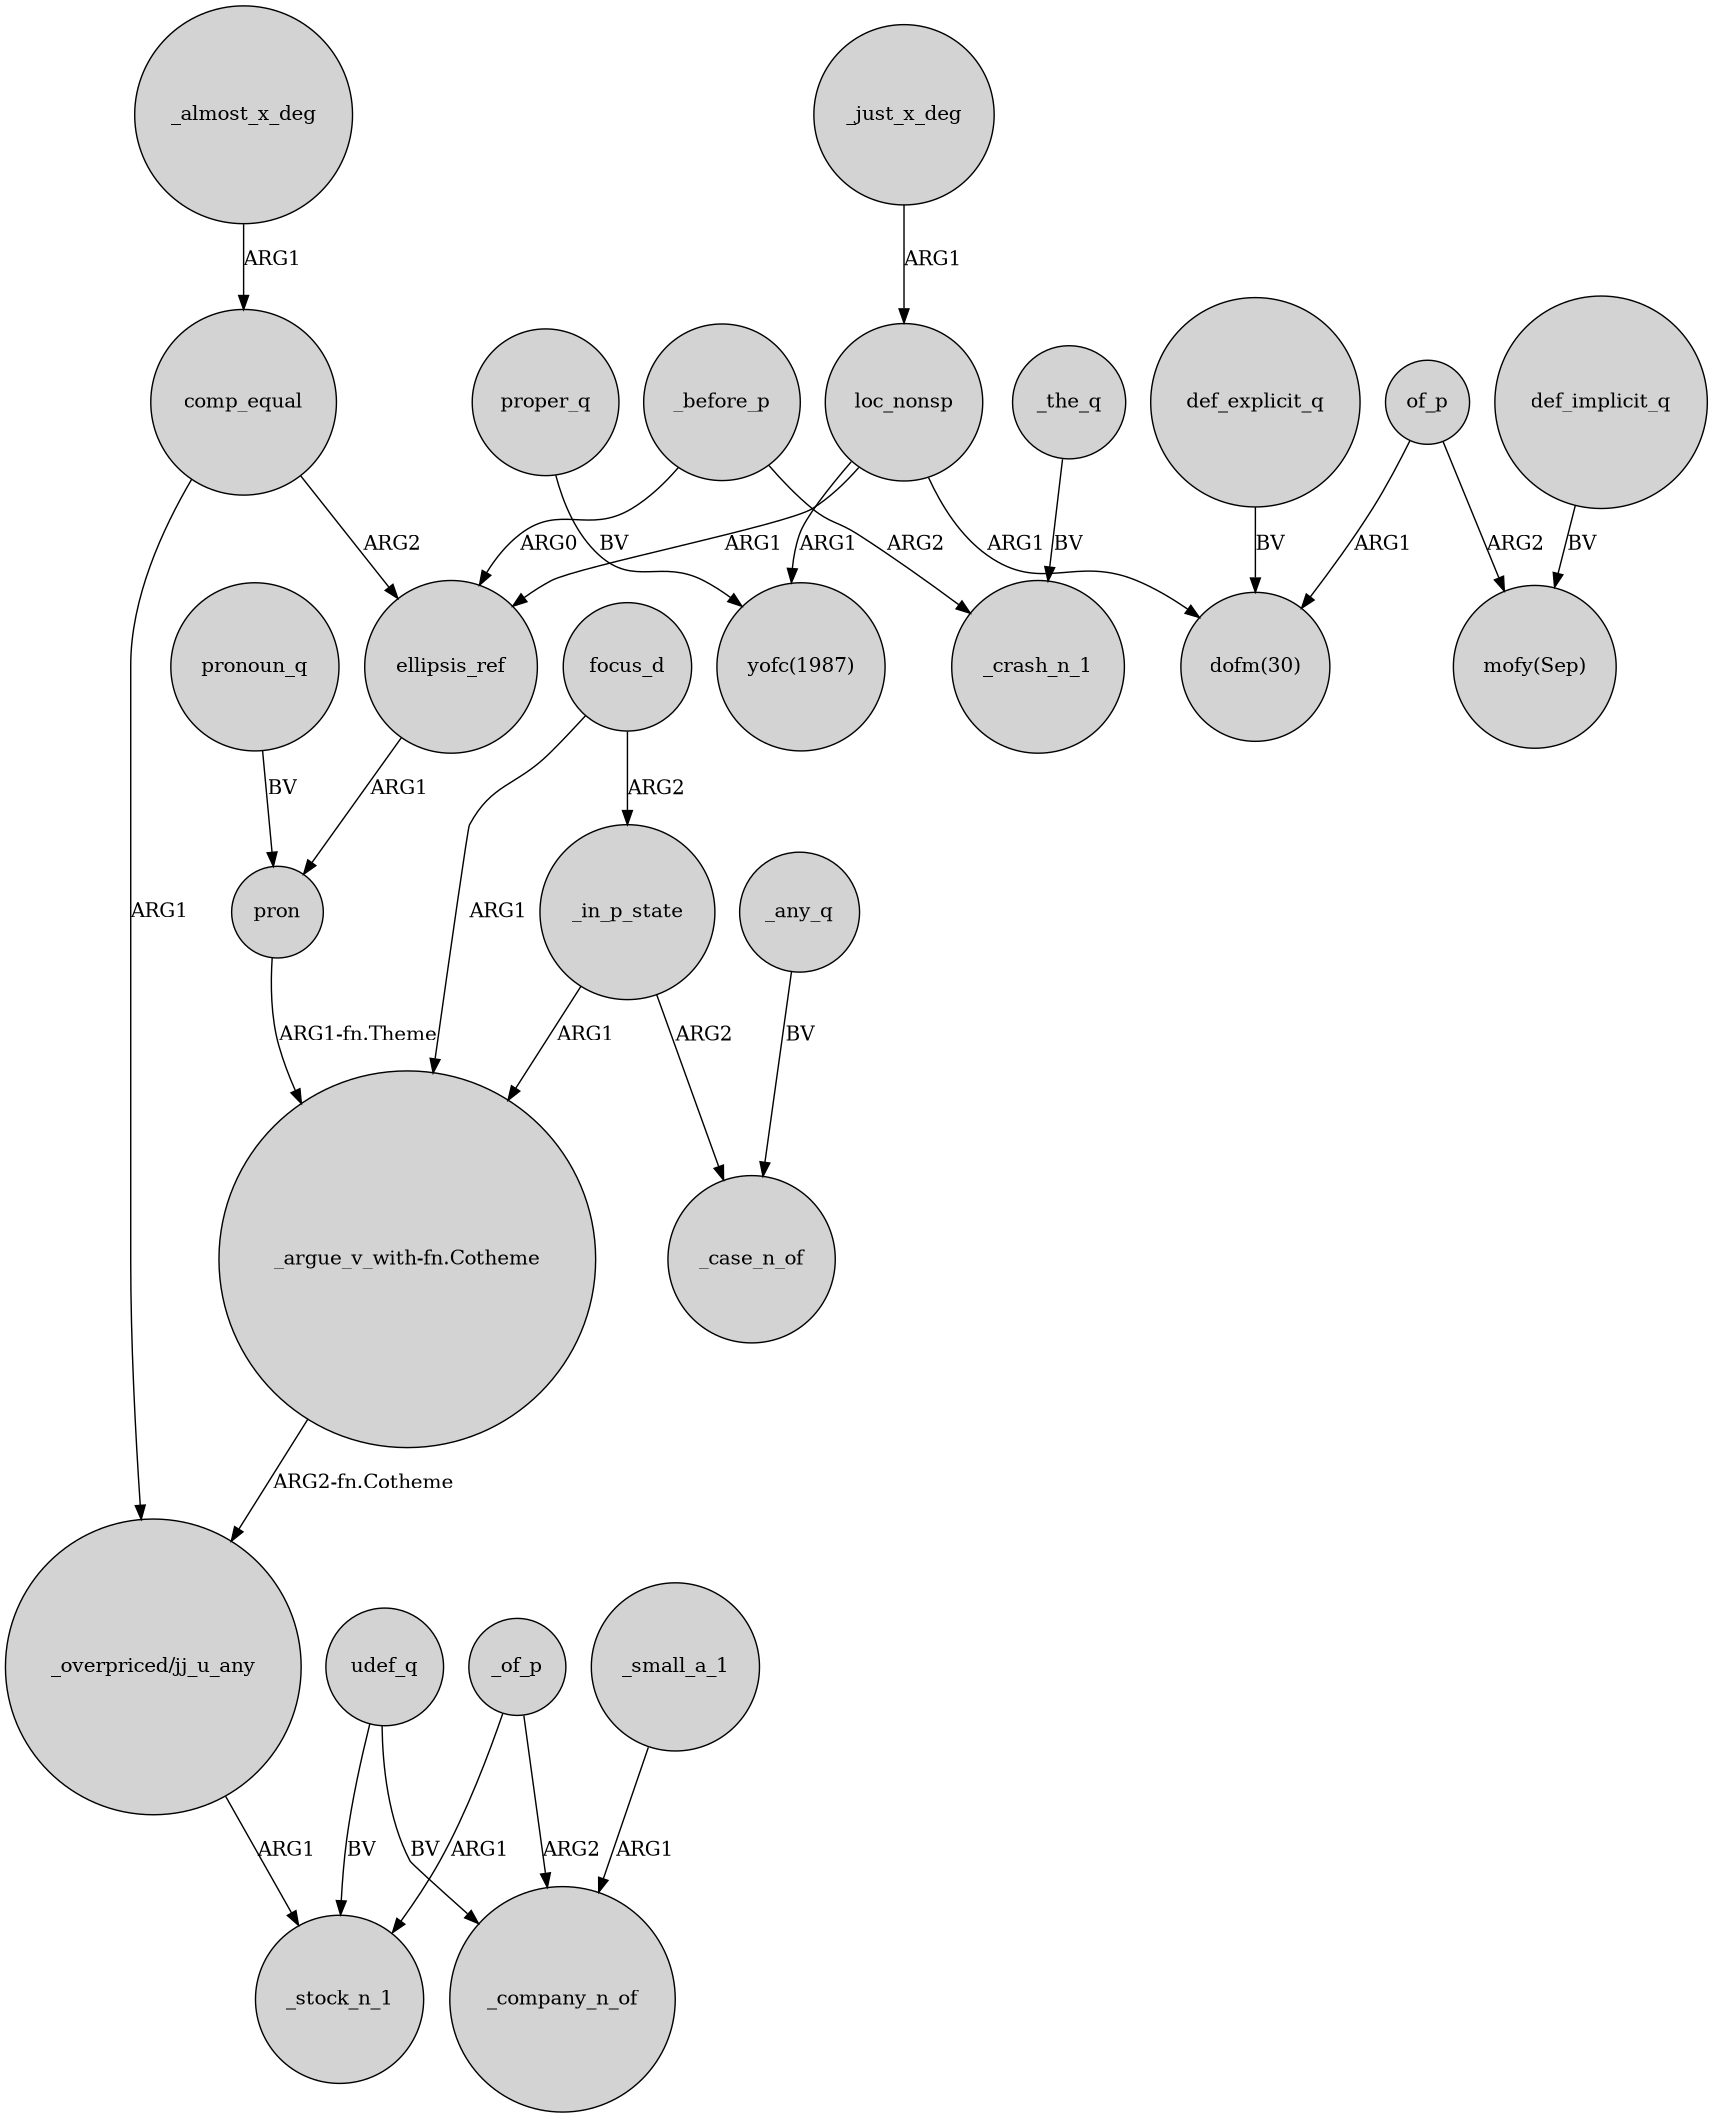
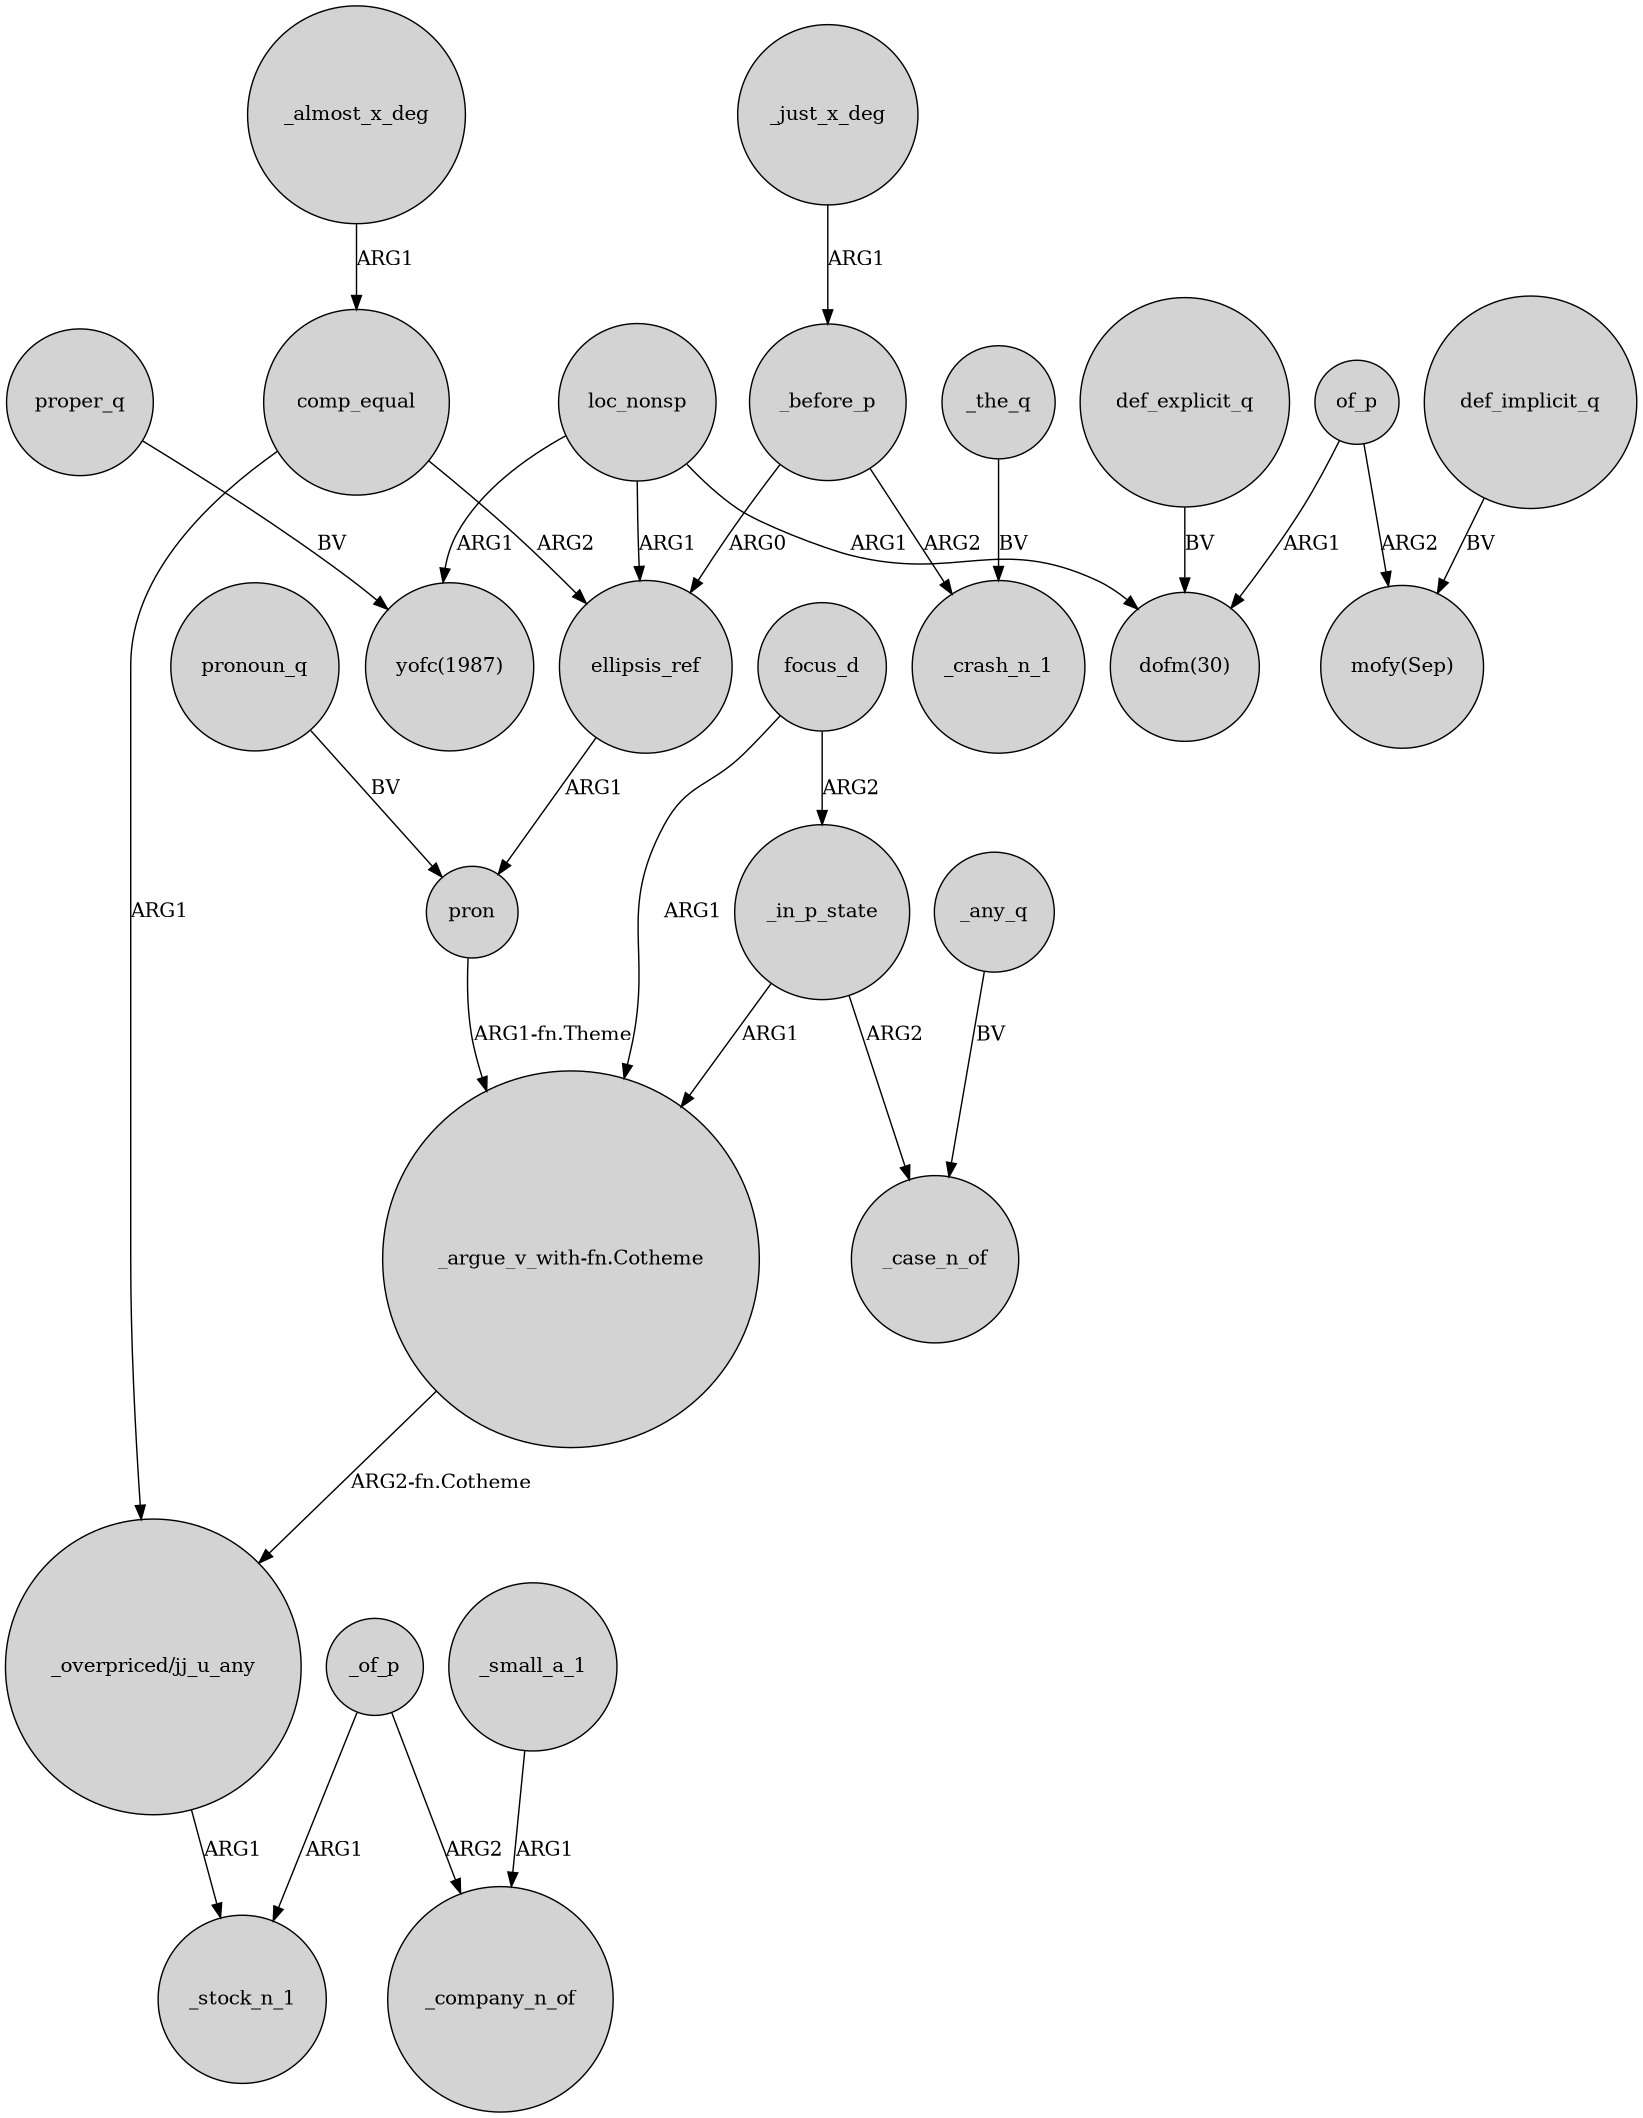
edge "_just_x_deg" -> "loc_nonsp": now "_just_x_deg" -> "_before_p"
node "udef_q": removed
